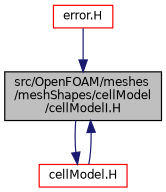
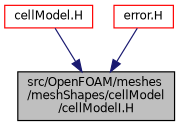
edge "src/OpenFOAM/meshes /meshShapes/cellModel /cellModelI.H" -> "cellModel.H": removed
